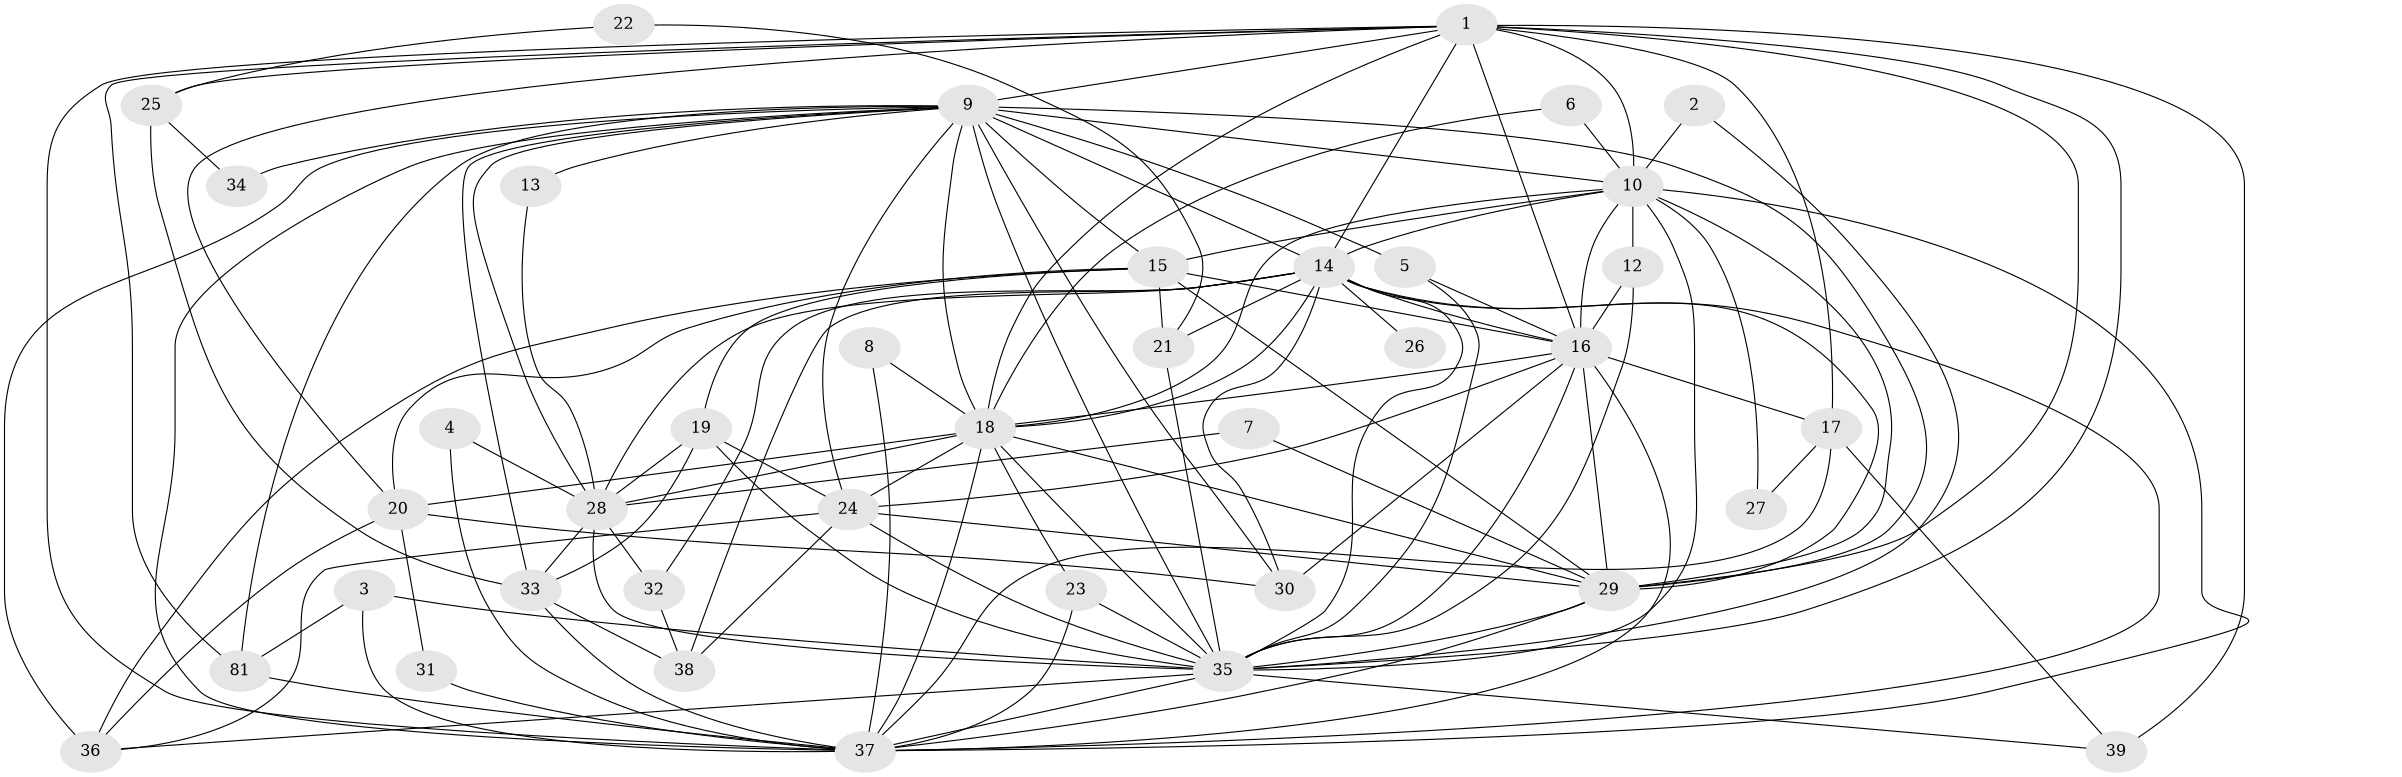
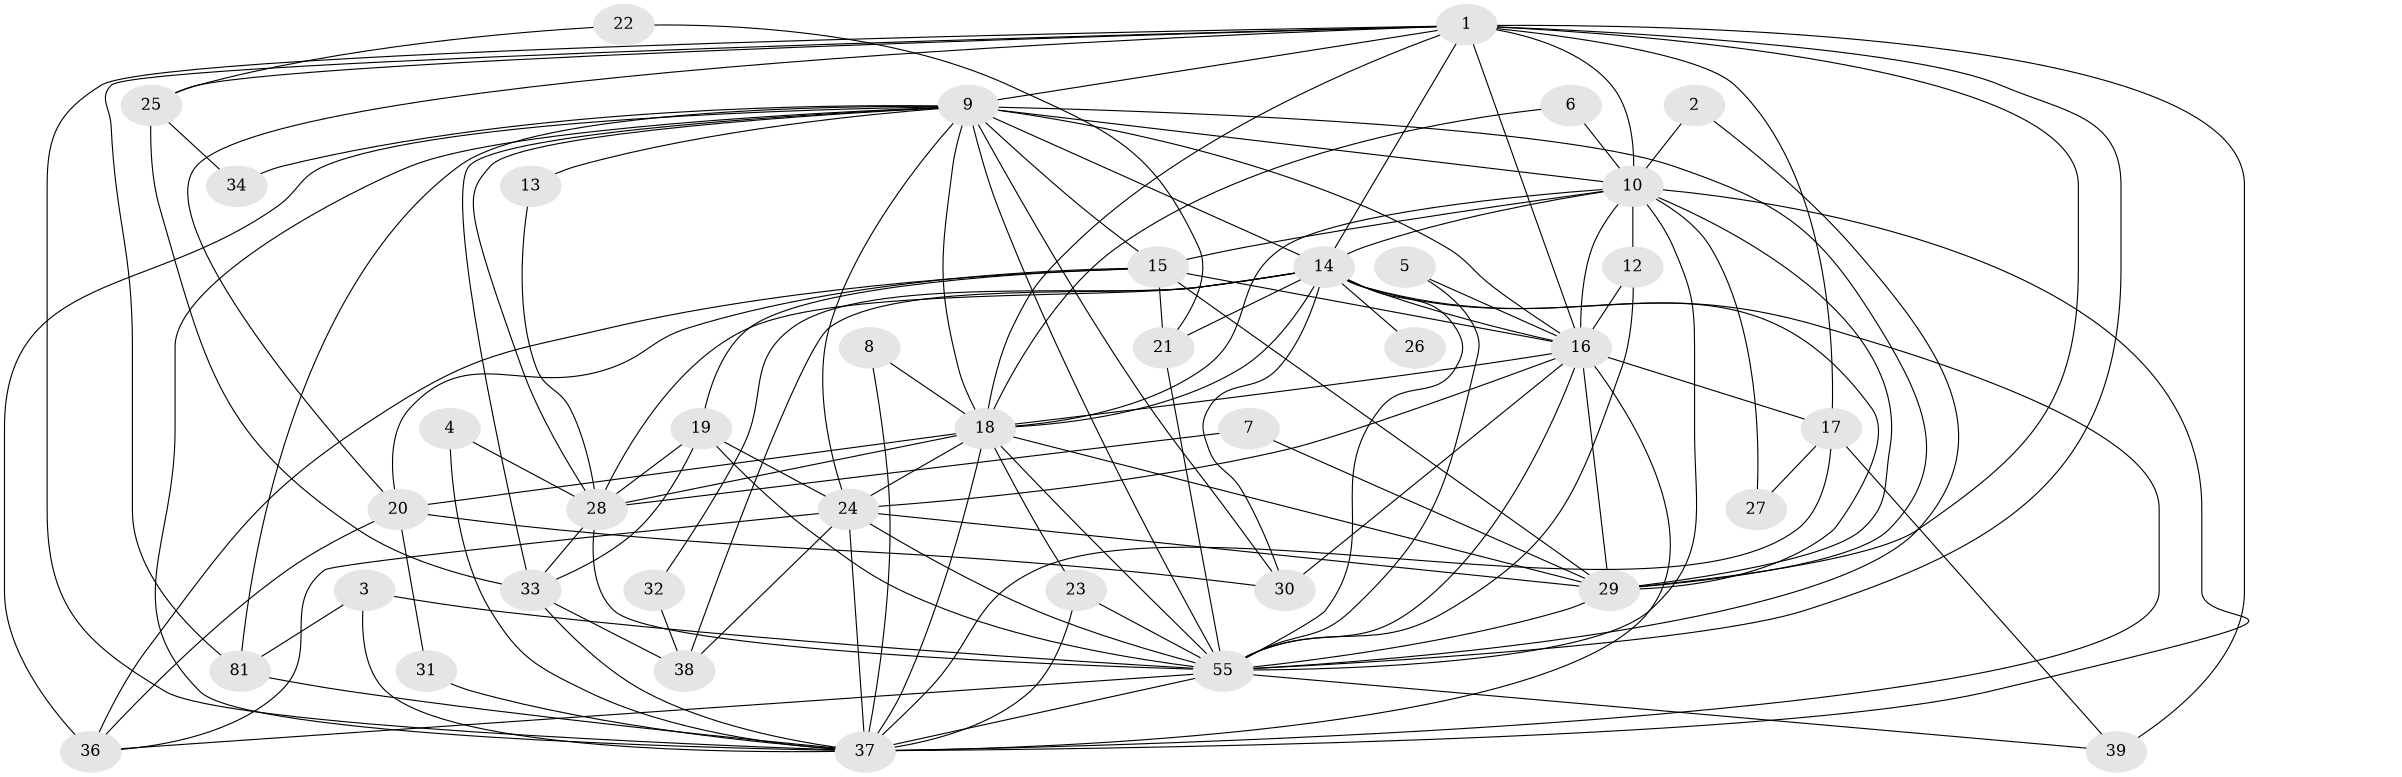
edge "9" -- "5": now "9" -- "16"
edge "28" -- "32": removed
node "35": label "35" -> "55"
edge "29" -- "37": now "24" -- "37"
